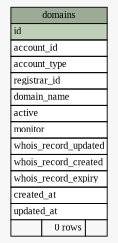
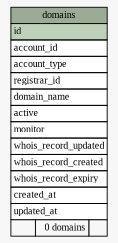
node "domains": text "0 rows" -> "0 domains"
